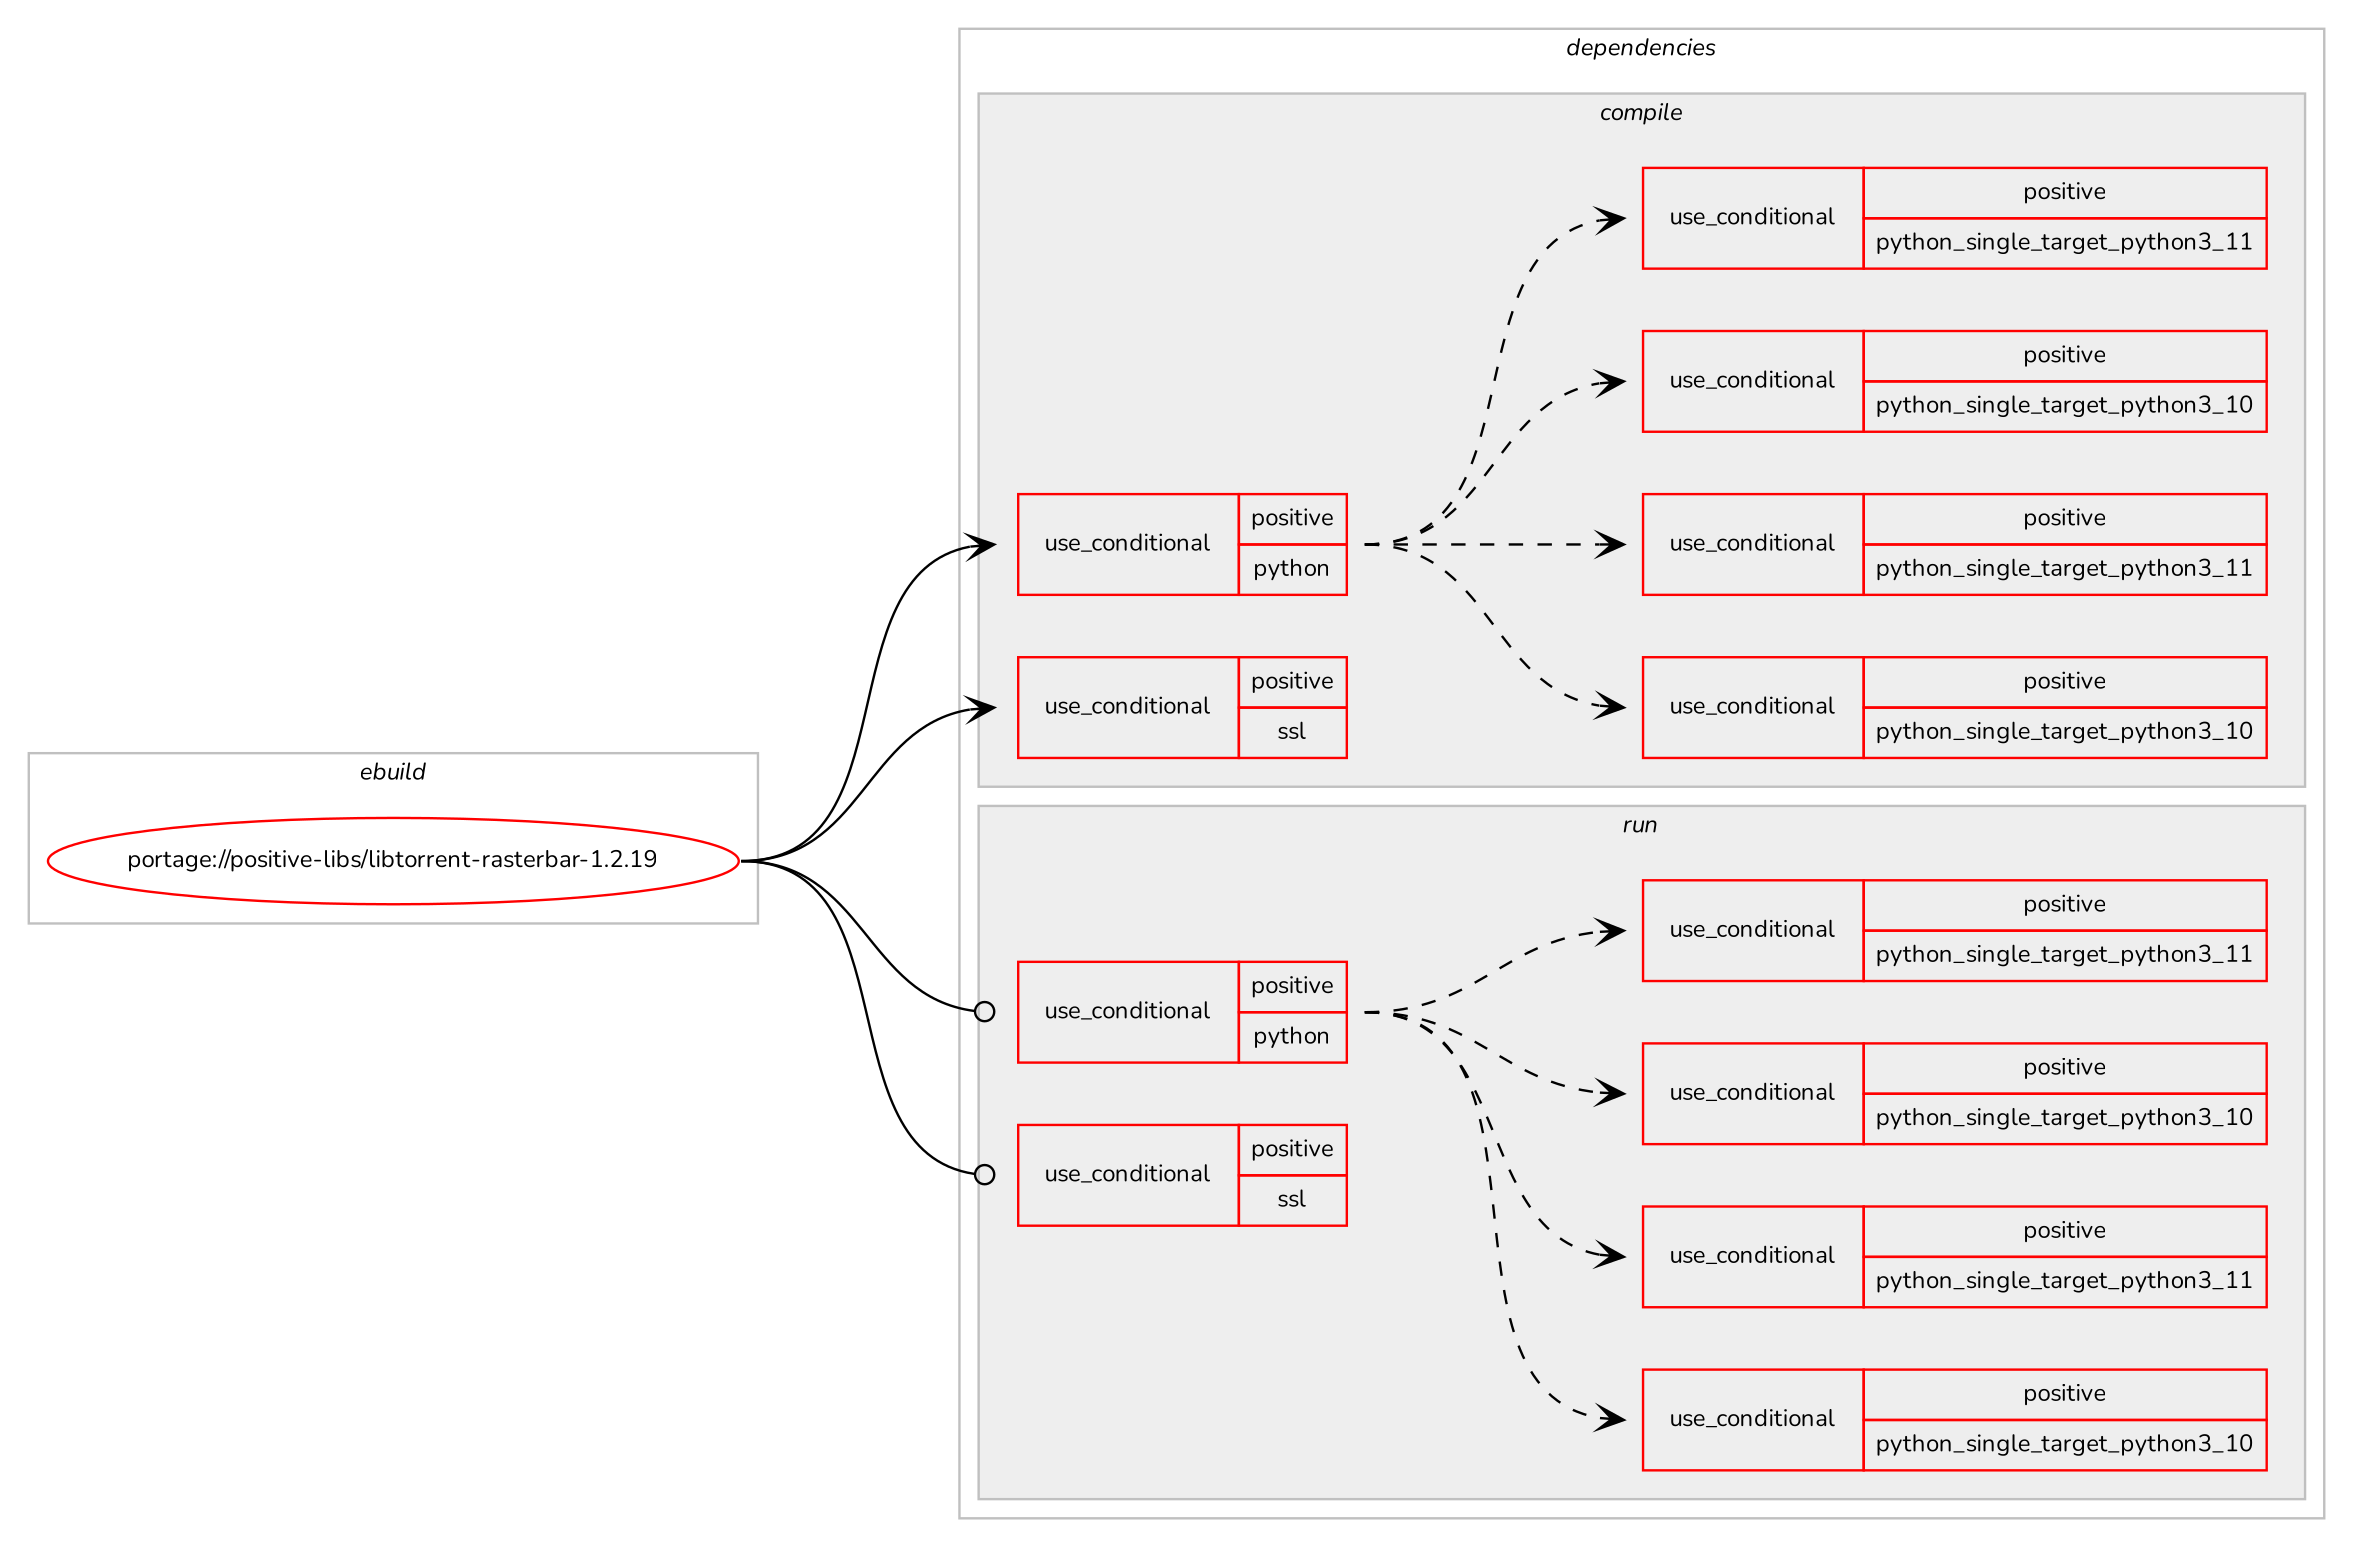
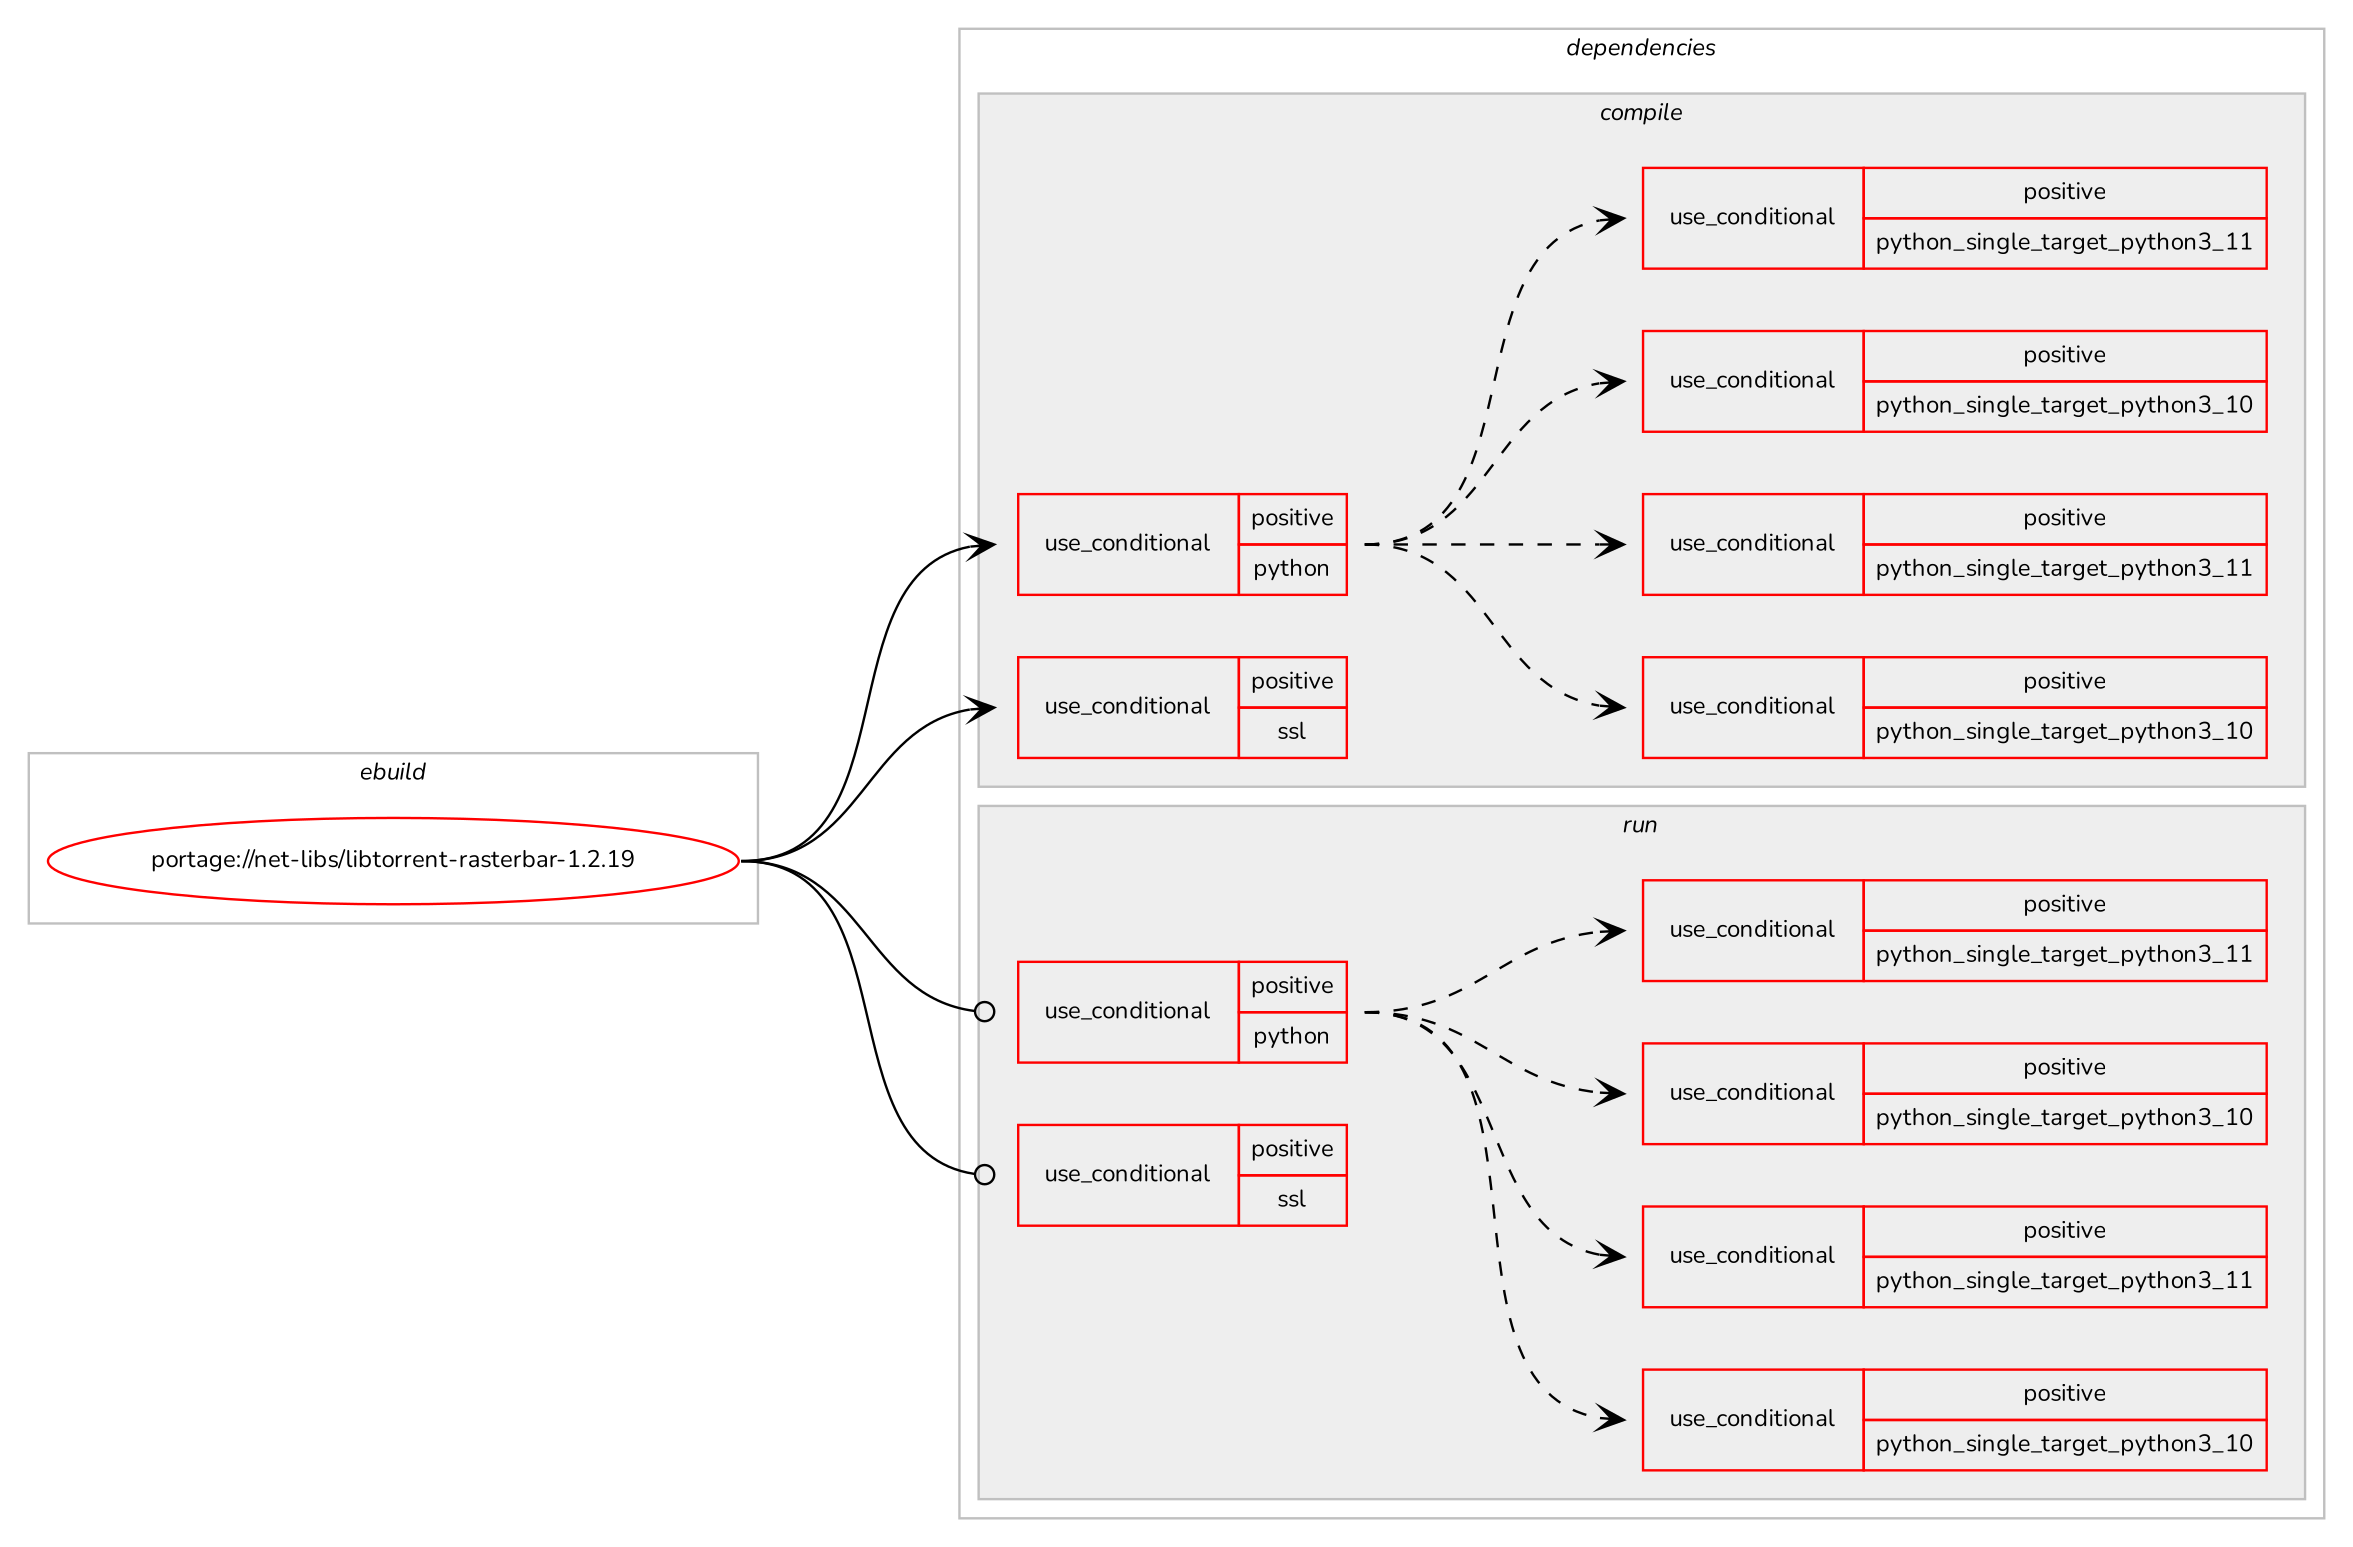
node "portage://positive-libs/libtorrent-rasterbar-1.2.19": label "portage://positive-libs/libtorrent-rasterbar-1.2.19" -> "portage://net-libs/libtorrent-rasterbar-1.2.19"
